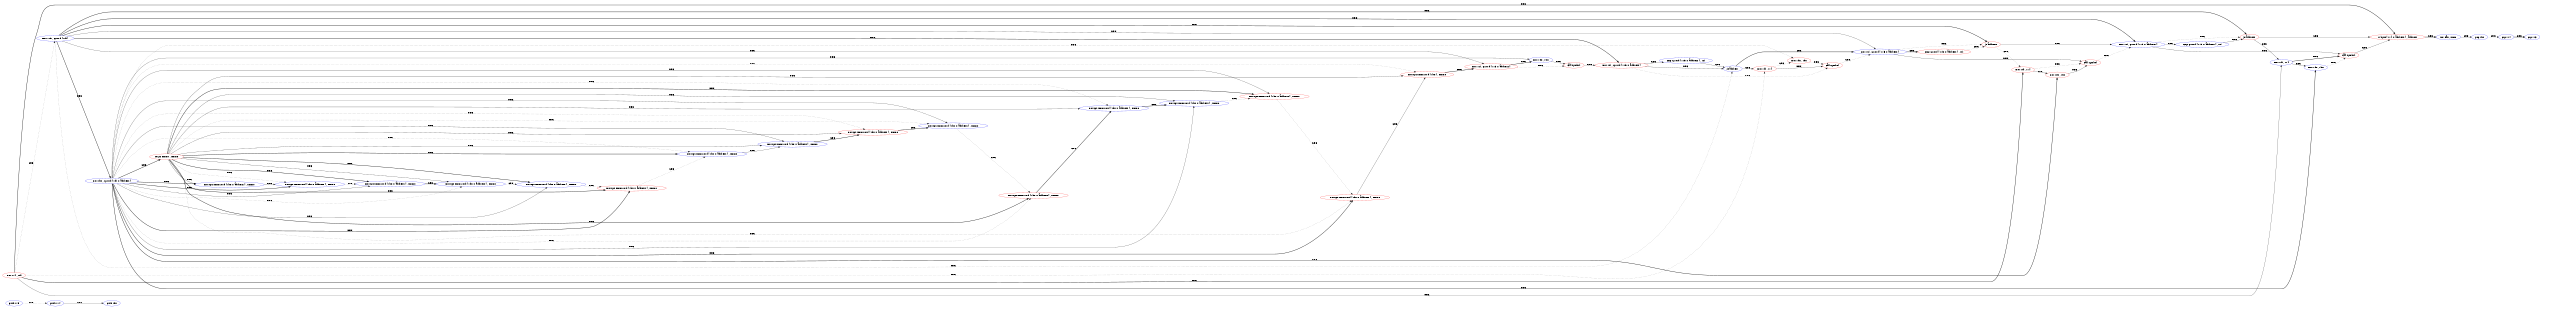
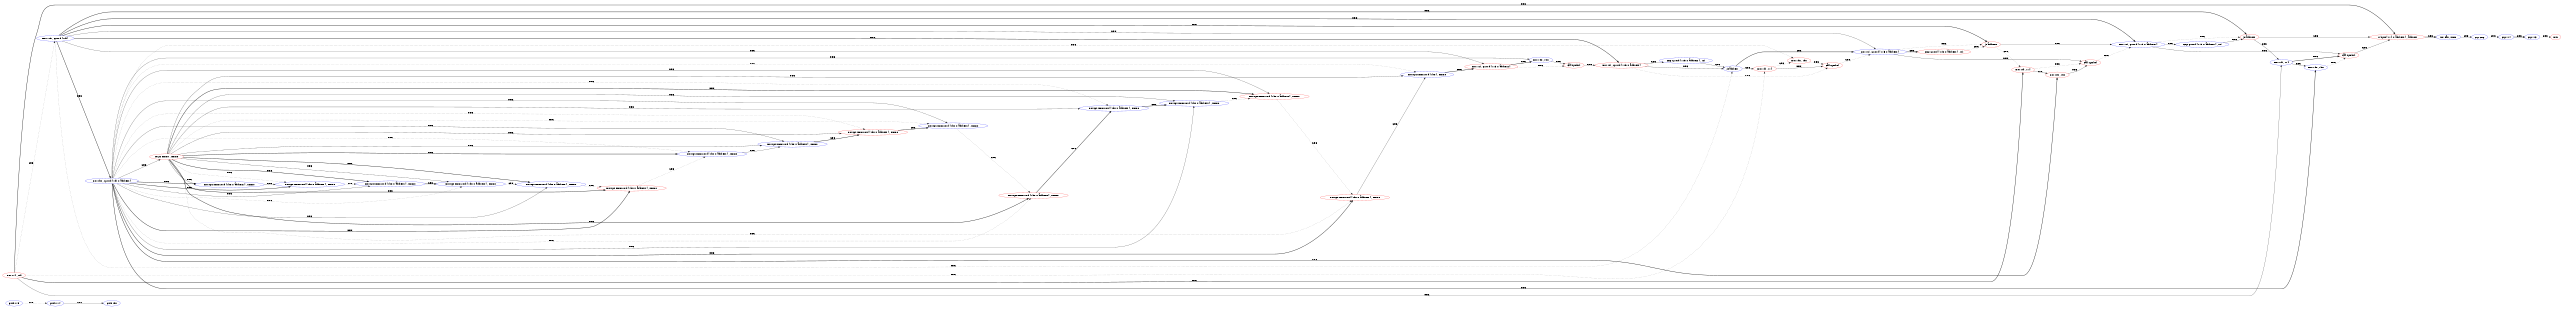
node "pop rbx": label "pop rbx" -> "pop cmp"
node "retn": added
node "movups xmmword [ rbx ] , xmm0": color red -> blue
edge "mov rbx , qword [ rdi + address ]" -> "xorps xmm0 , xmm8": style bold -> solid
